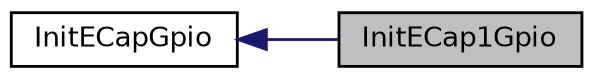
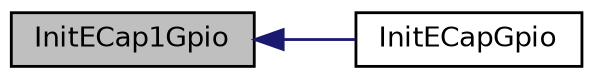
edge "InitECap1Gpio" -> "InitECapGpio": reversed
